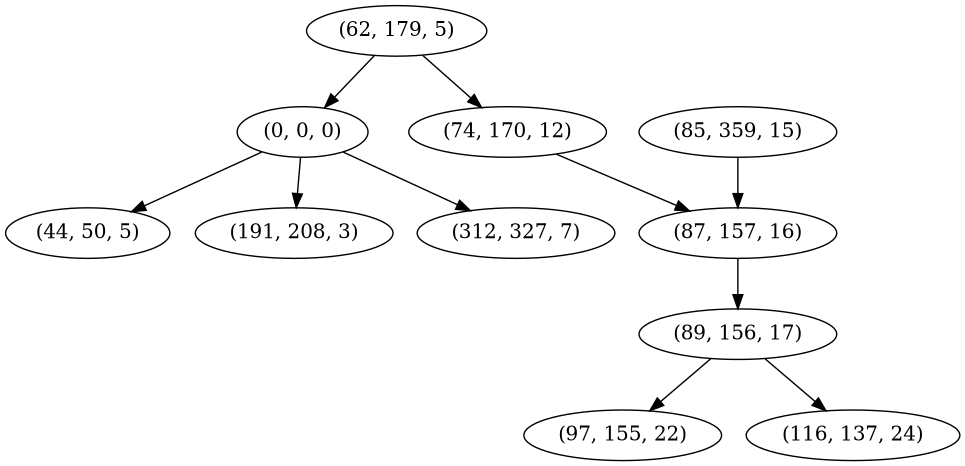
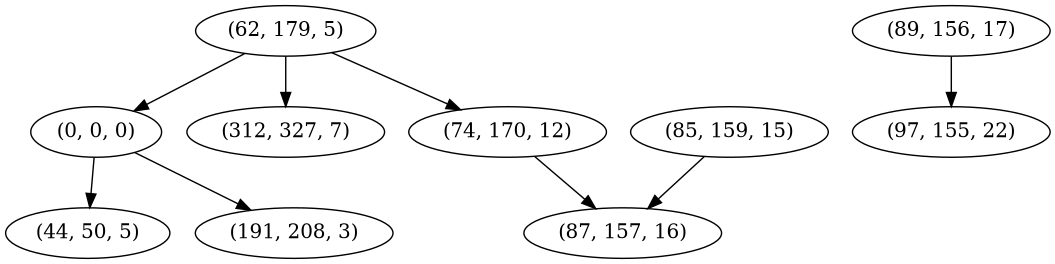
node "(85, 359, 15)": label "(85, 359, 15)" -> "(85, 159, 15)"
edge "(0, 0, 0)" -> "(312, 327, 7)": now "(62, 179, 5)" -> "(312, 327, 7)"
edge "(87, 157, 16)" -> "(89, 156, 17)": removed
node "(116, 137, 24)": removed
